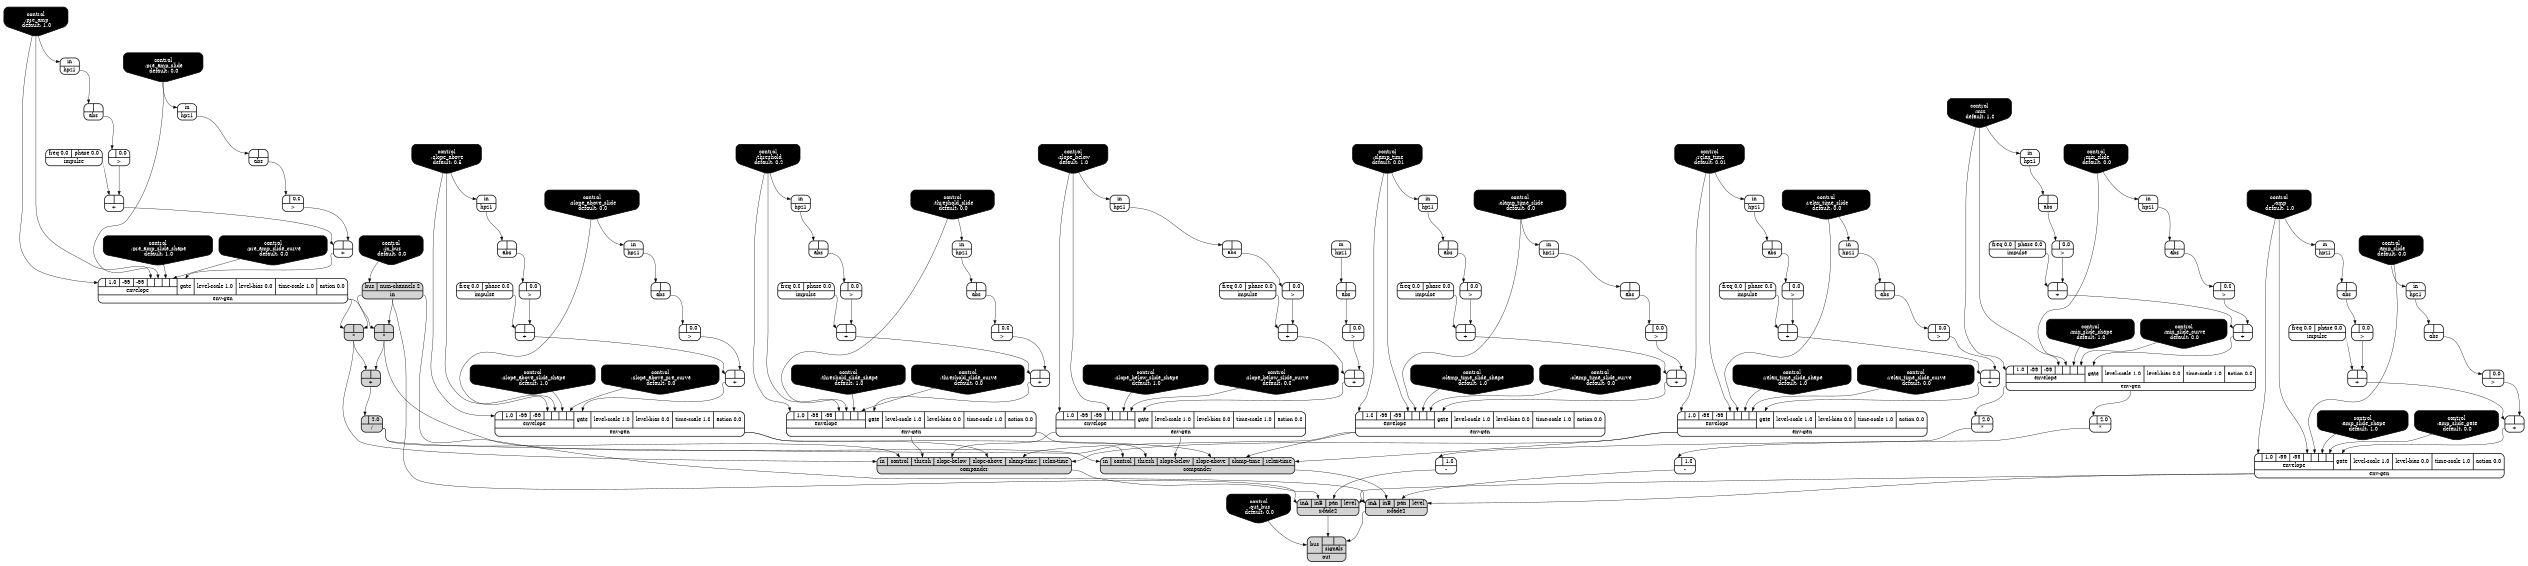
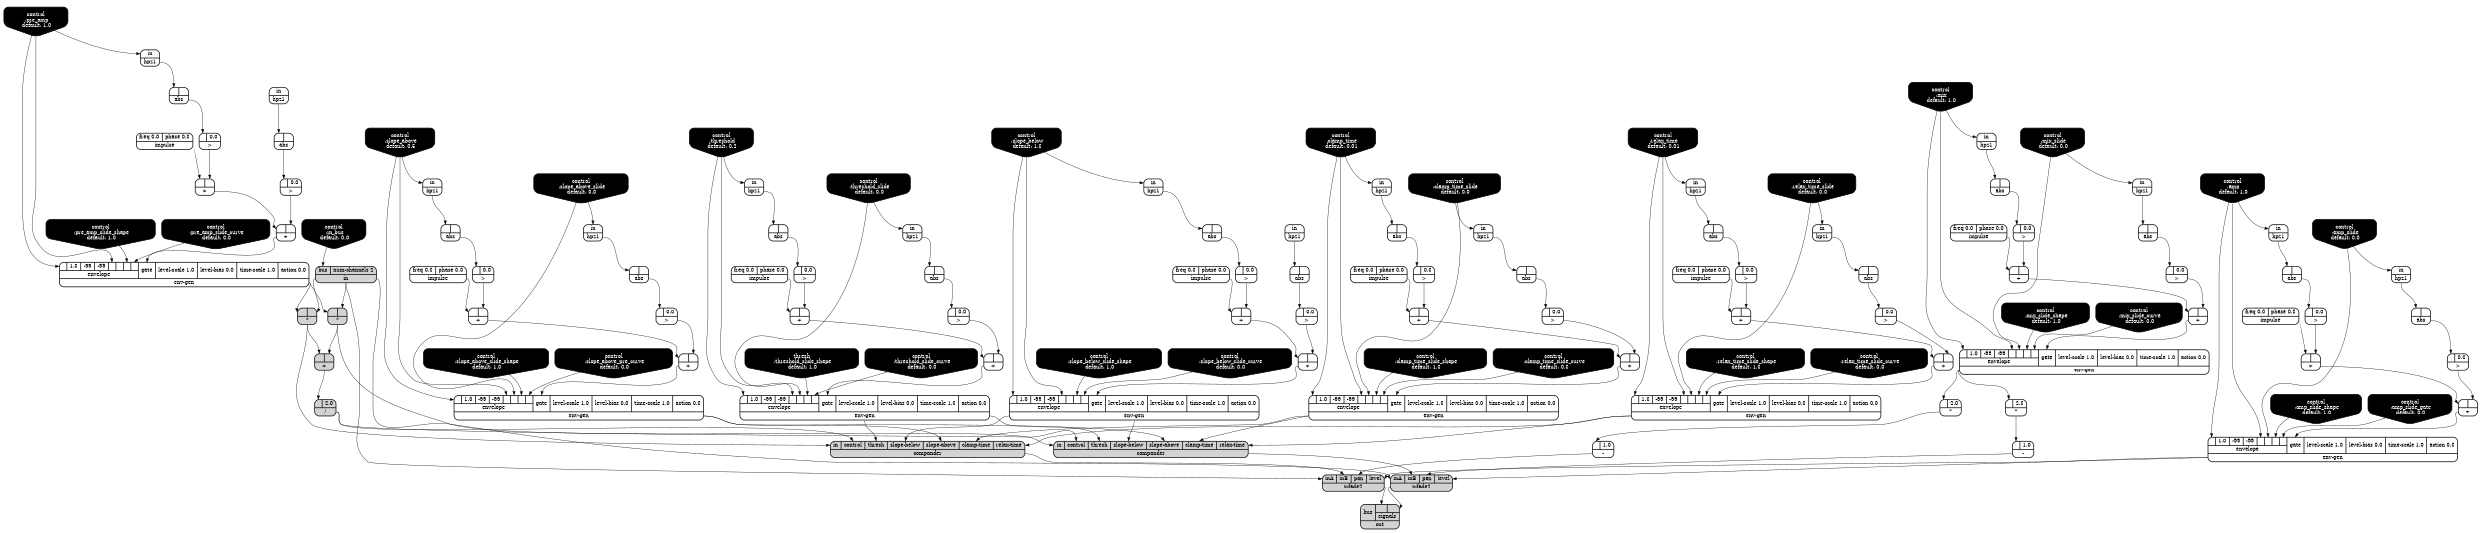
node "control :pre_amp_slide default: 0.0": removed
node "control :threshold_slide_shape default: 1.0": label "control :threshold_slide_shape default: 1.0" -> "thresh :threshold_slide_shape default: 1.0"
node "control :out_bus default: 0.0": removed
